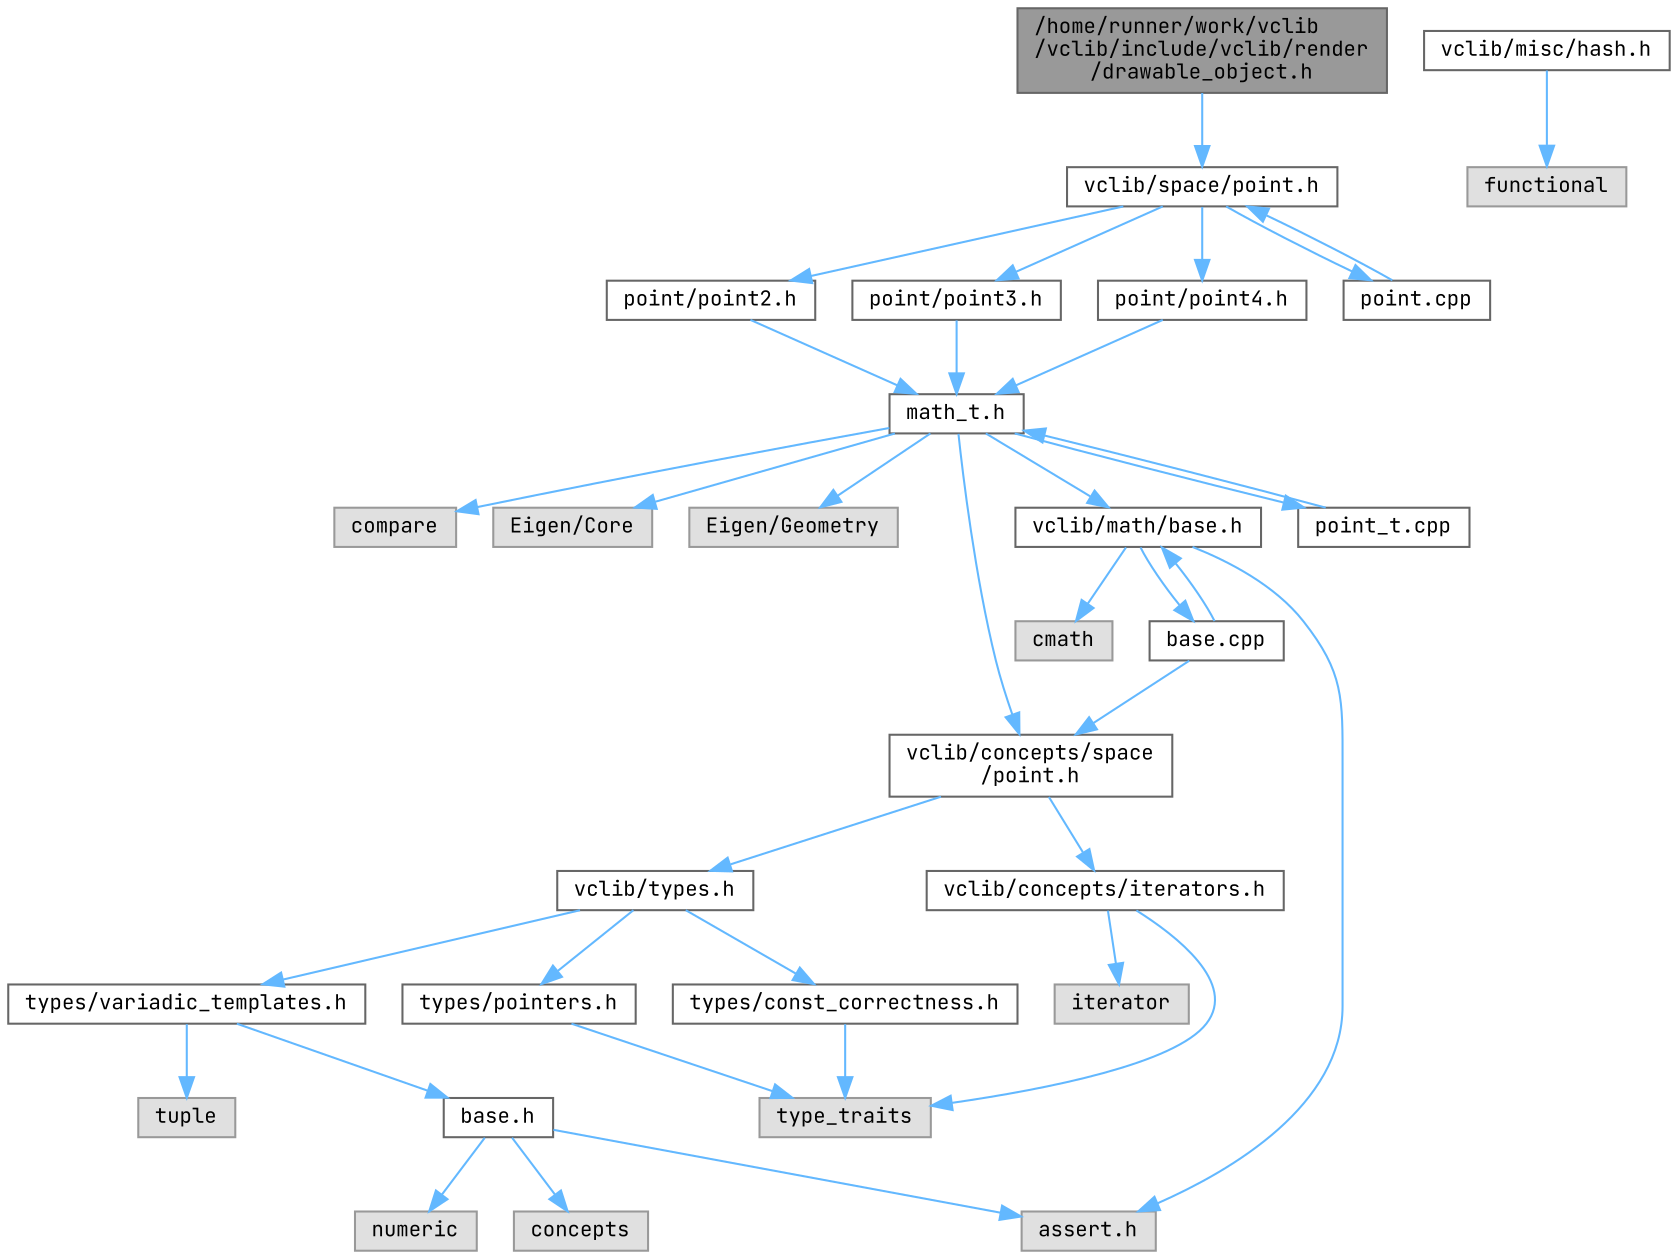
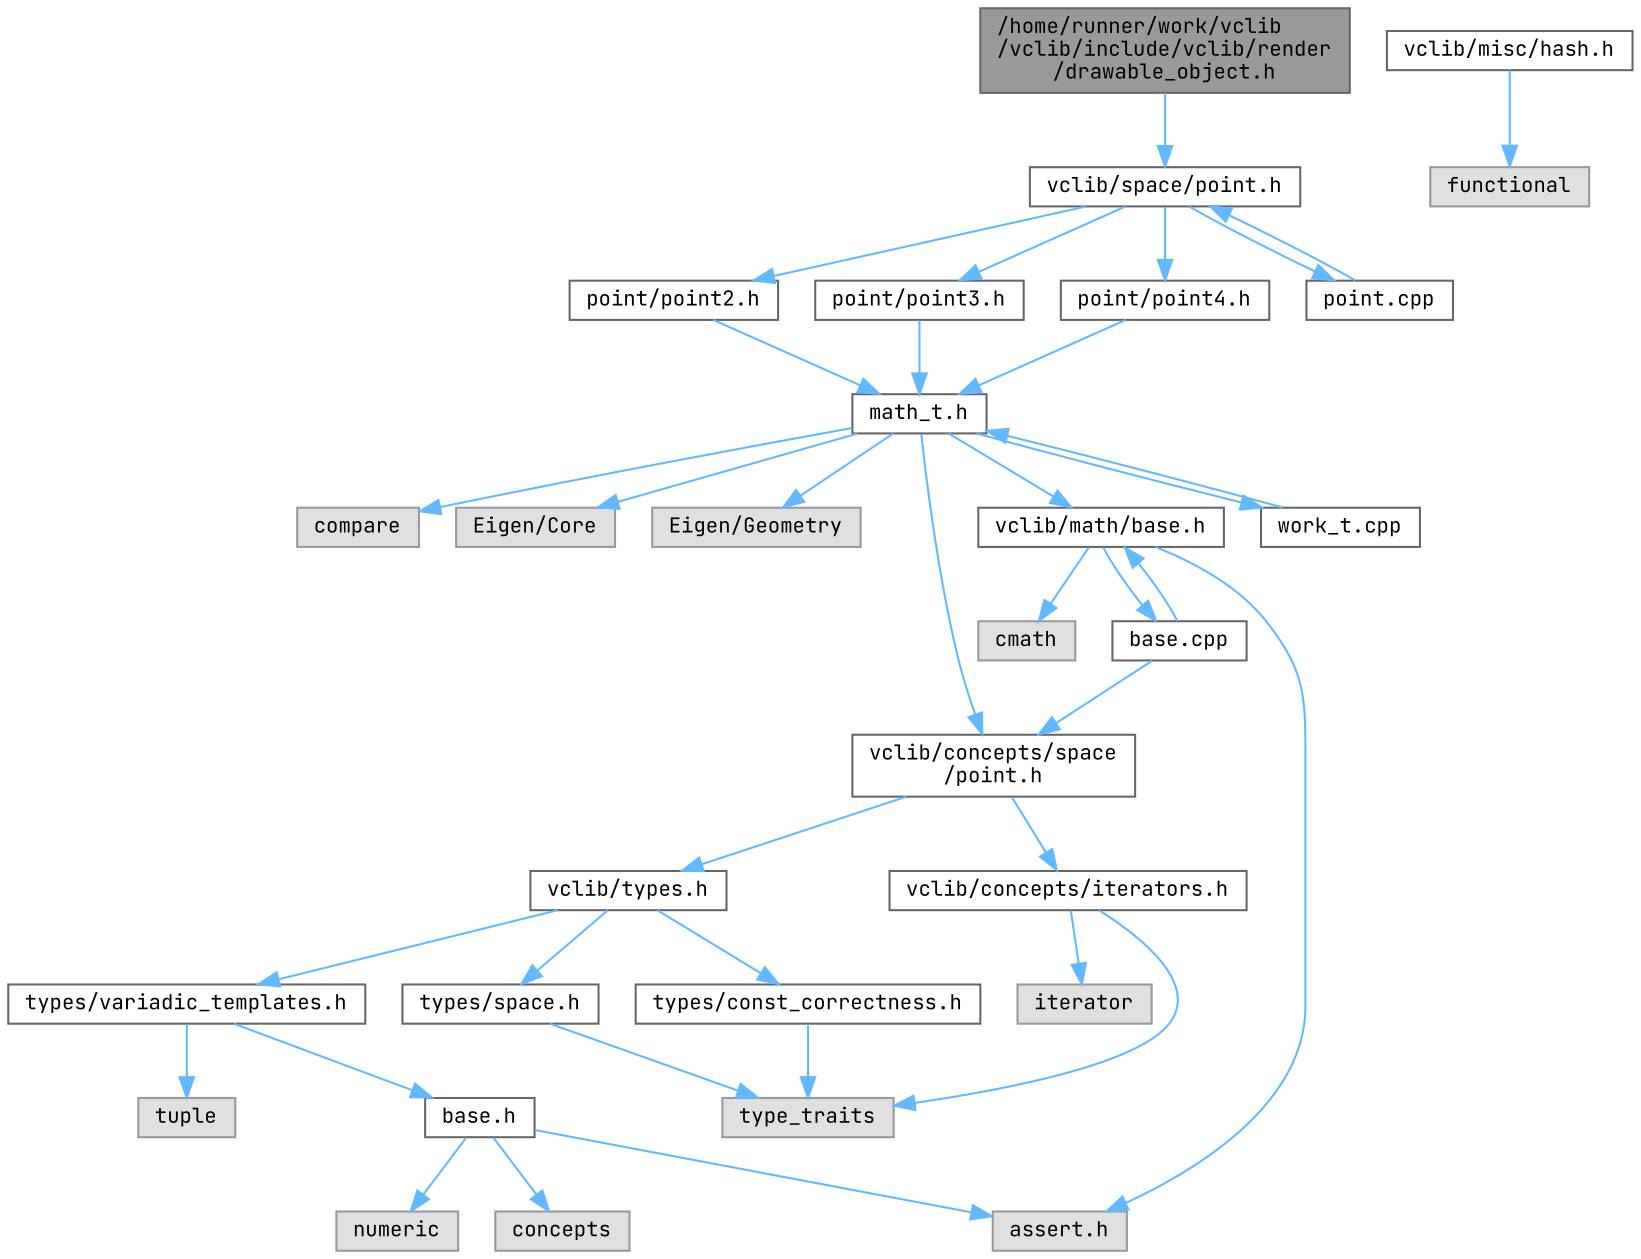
node "point_t.cpp": label "point_t.cpp" -> "work_t.cpp"
node "types/pointers.h": label "types/pointers.h" -> "types/space.h"
